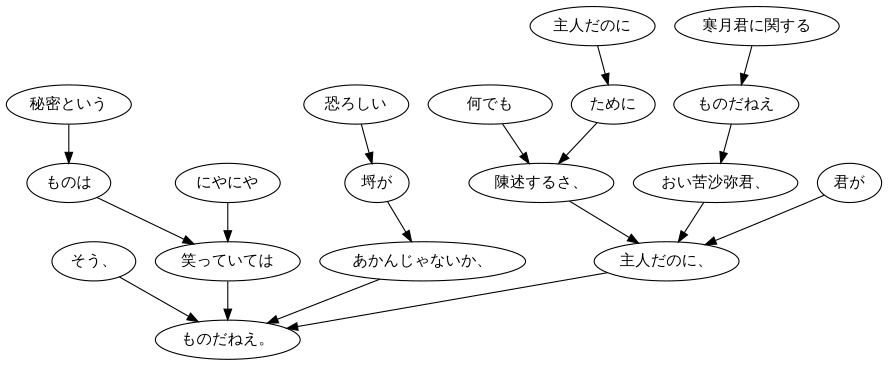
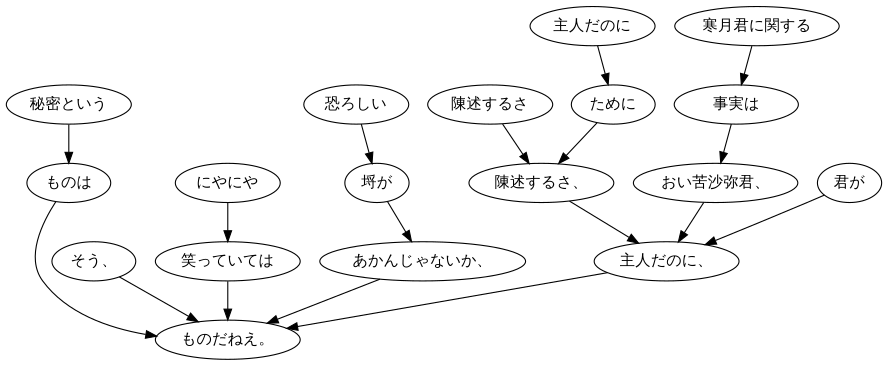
node "何でも": label "何でも" -> "陳述するさ"
node "ものだねえ": label "ものだねえ" -> "事実は"
edge "ものは" -> "笑っていては": now "ものは" -> "ものだねえ。"
